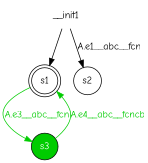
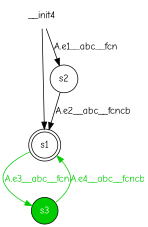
node "__init1": label "__init1" -> "__init4"
edge "s2" -> "s1": added, label "A.e2__abc__fcncb"
